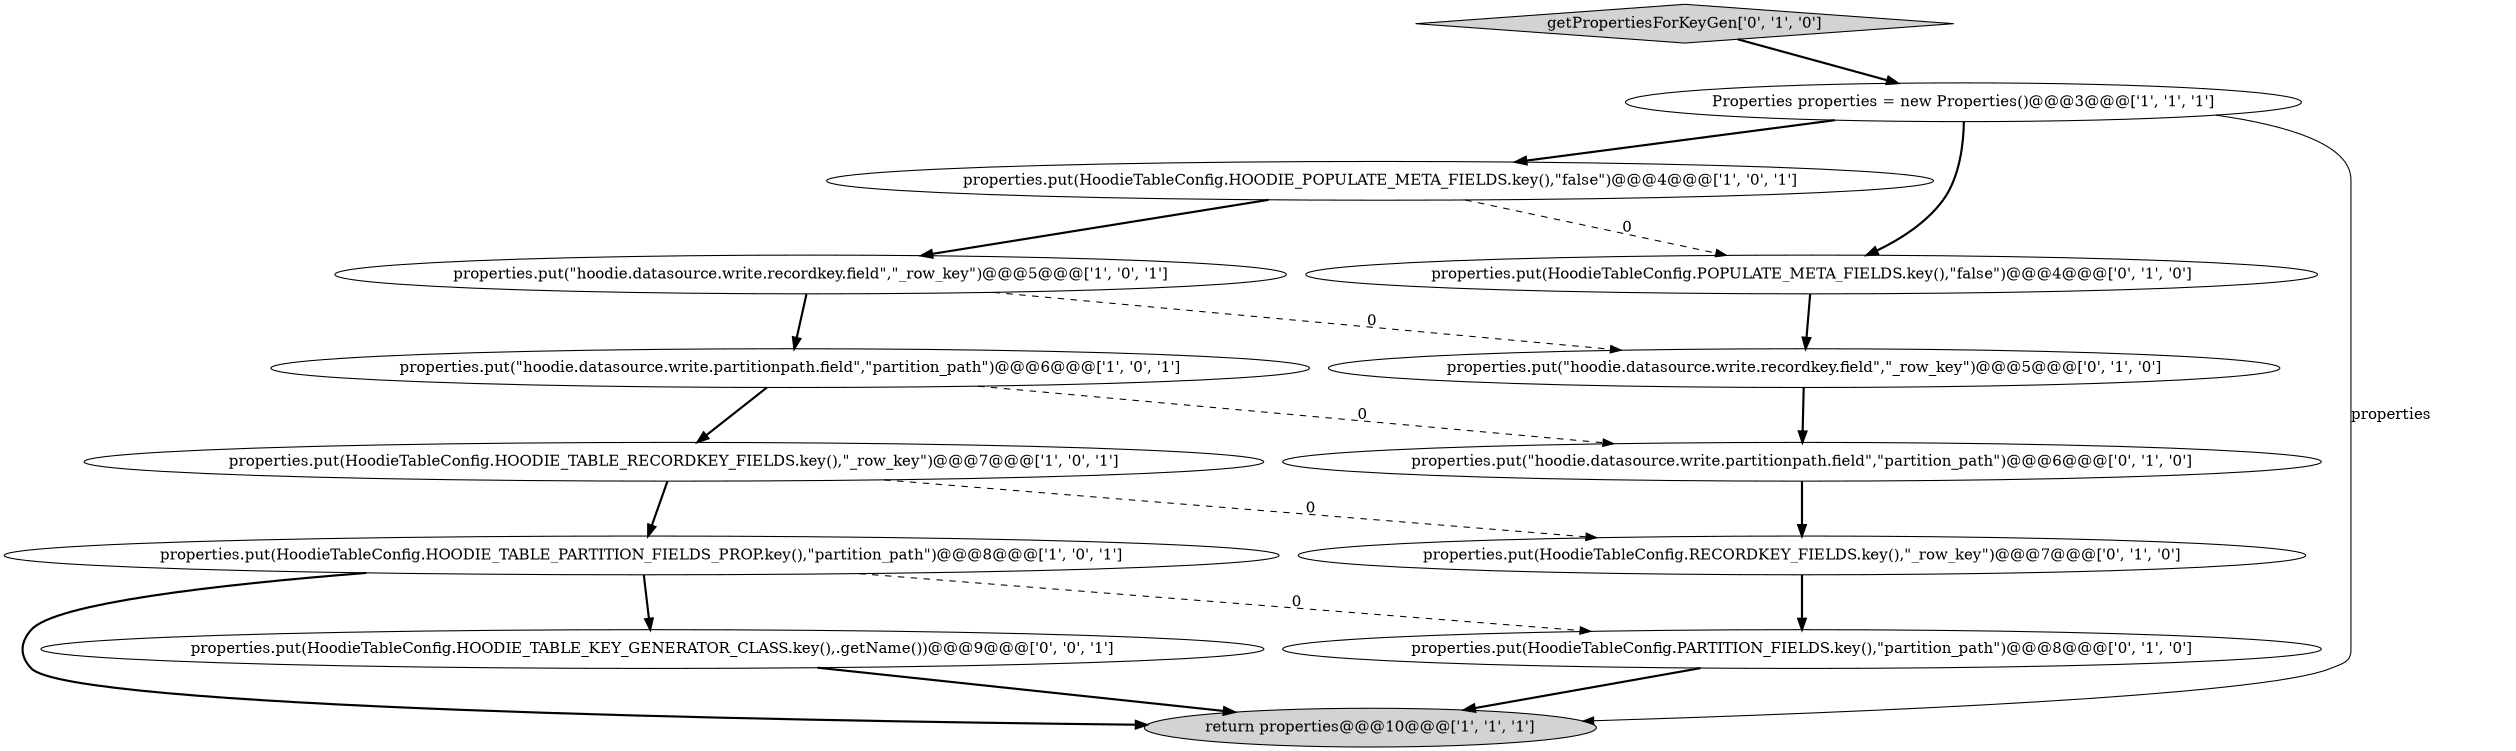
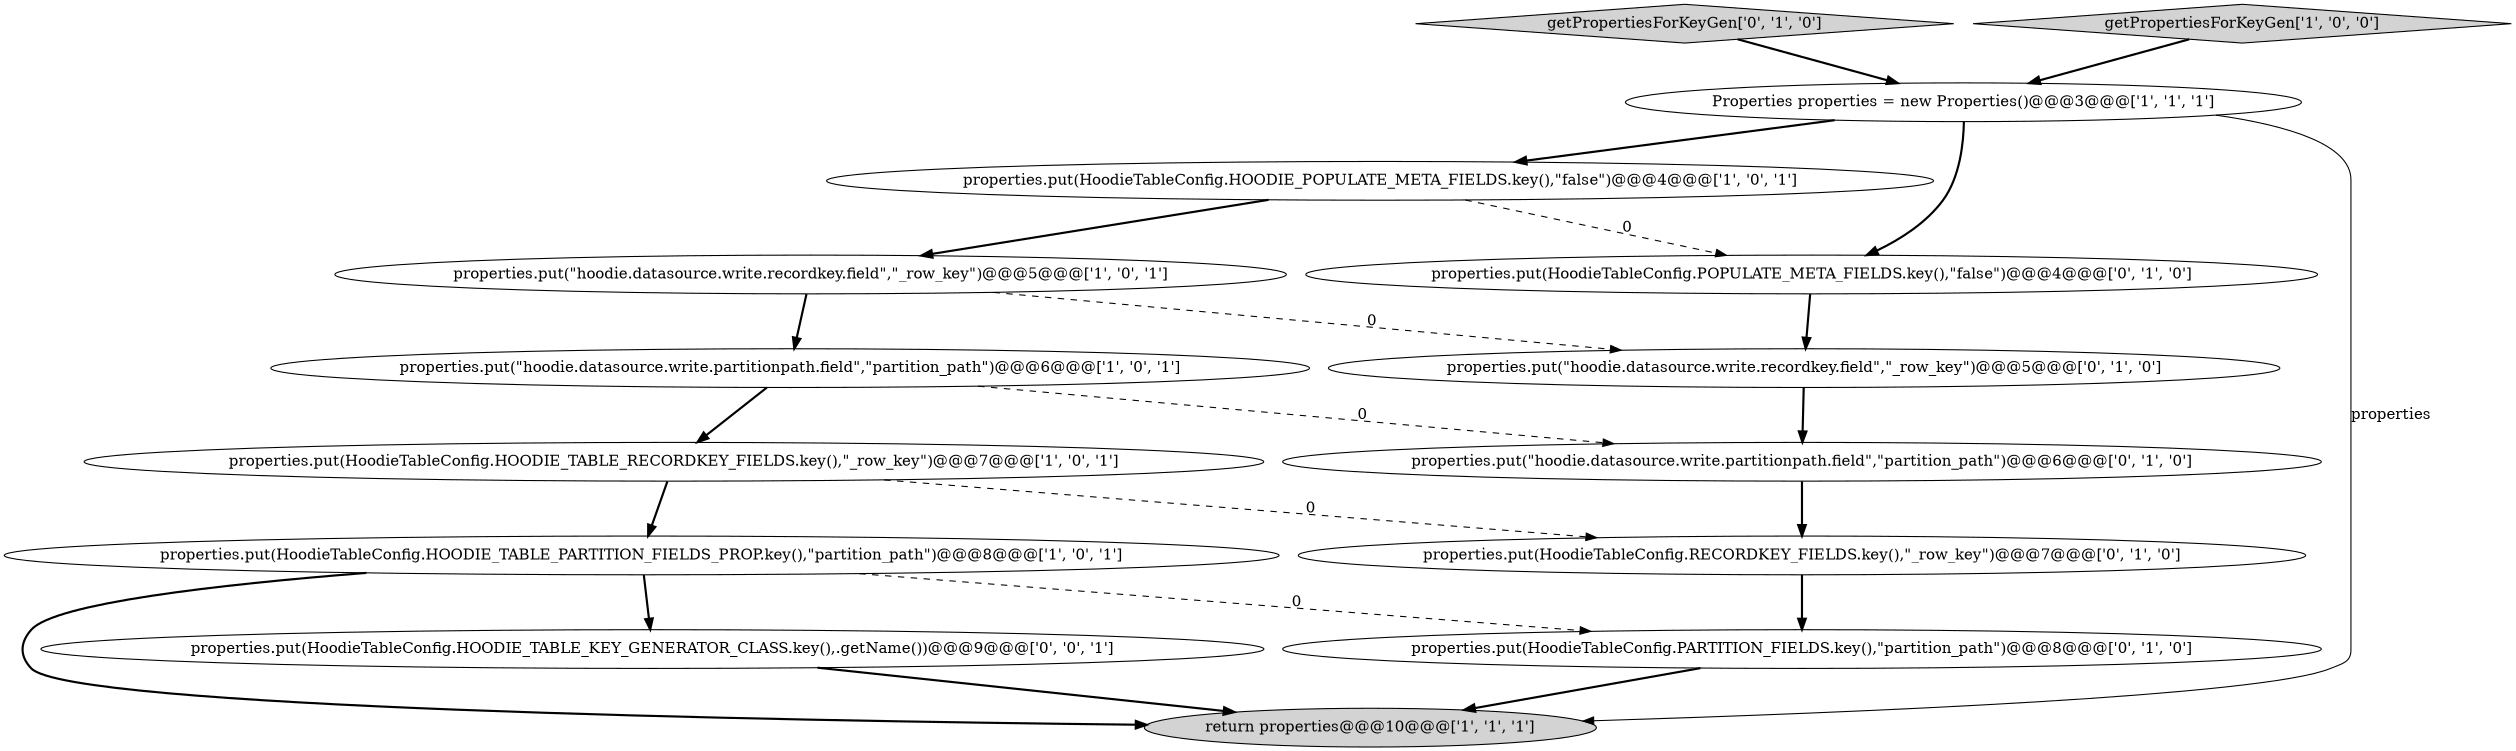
node "getPropertiesForKeyGen['1', '0', '0']": added
